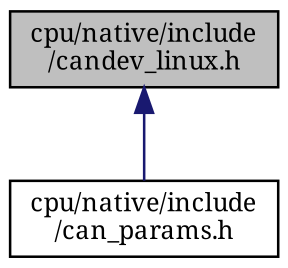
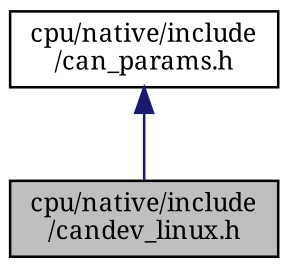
edge "cpu/native/include /can_params.h" -> "cpu/native/include /candev_linux.h": reversed
